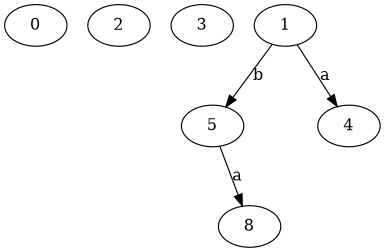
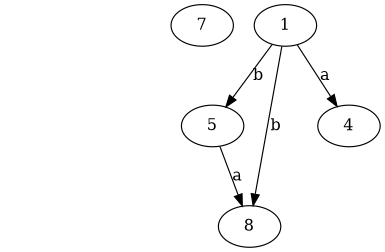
node "0": removed
node "2": removed
node "3": label "3" -> "7"
edge "1" -> "8": added, label "b"
